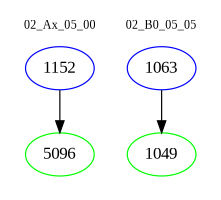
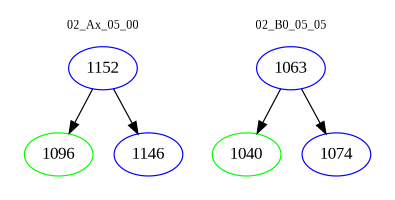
node "5096": label "5096" -> "1096"
node "1146": added
node "1049": label "1049" -> "1040"
node "1074": added
